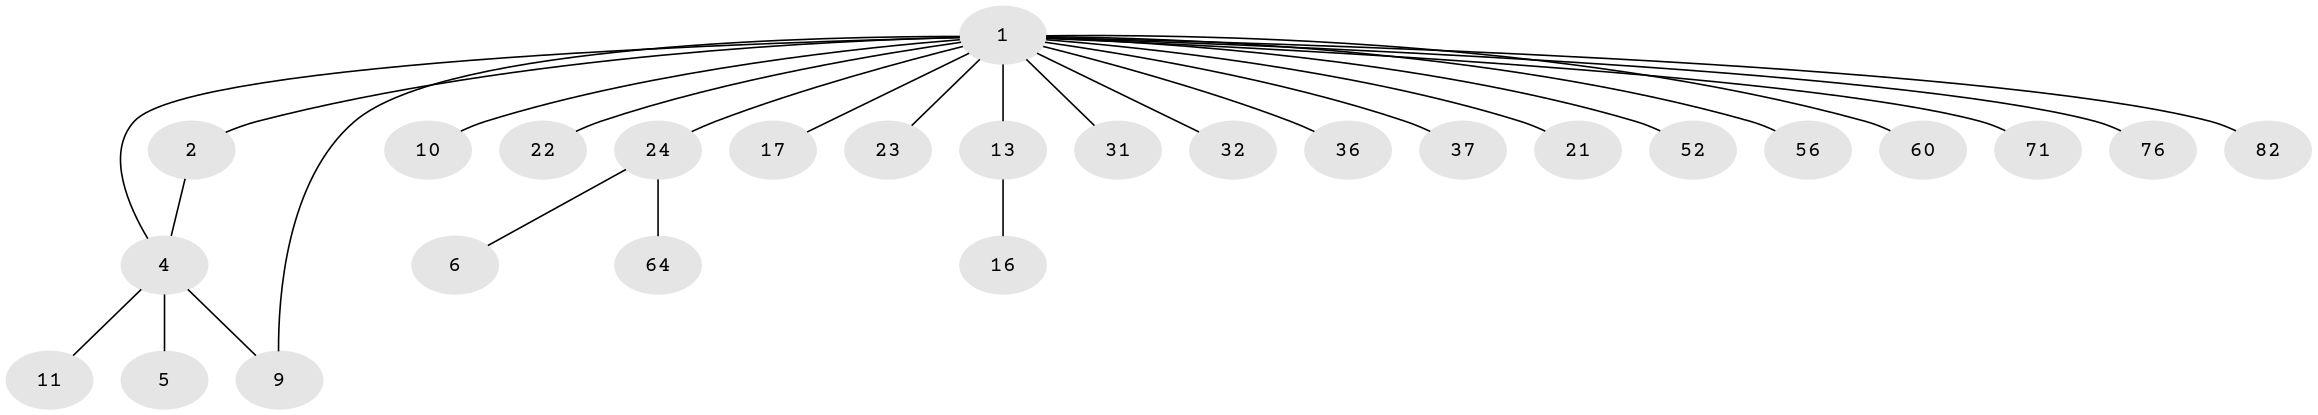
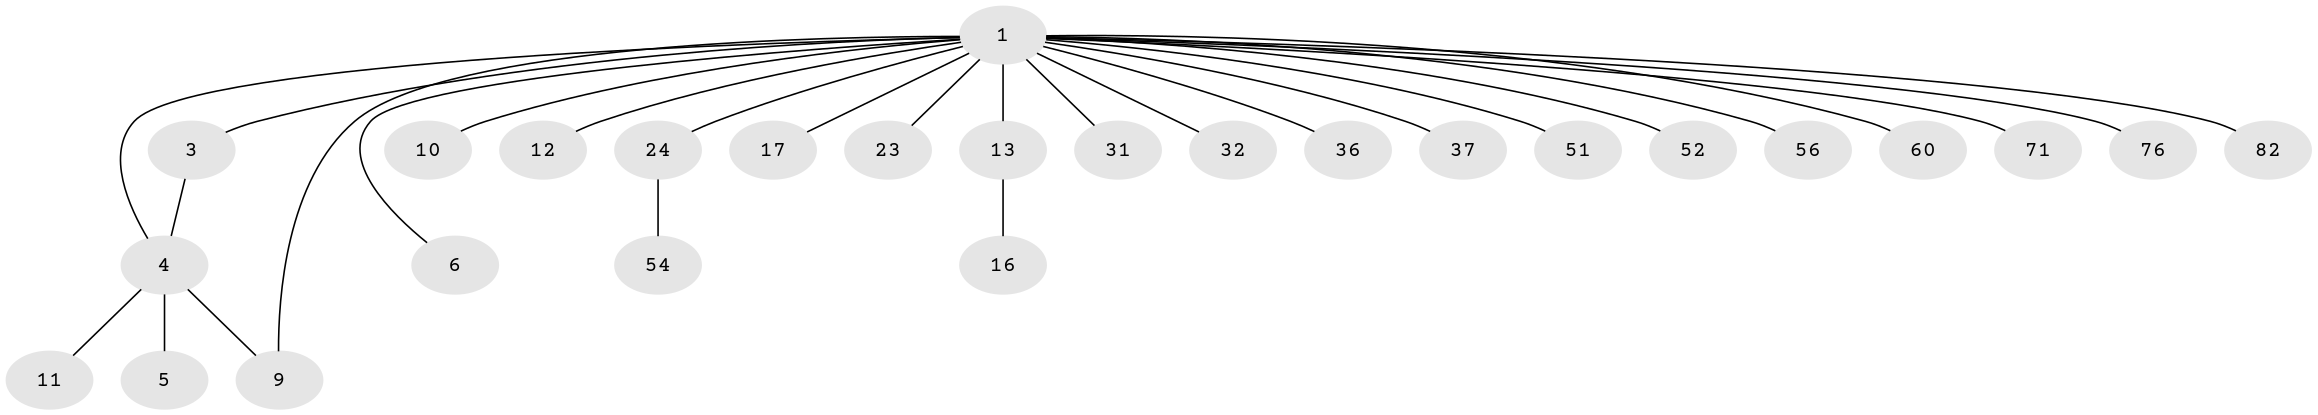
node "2": label "2" -> "3"
node "22": label "22" -> "12"
node "21": label "21" -> "51"
edge "24" -- "6": now "1" -- "6"
node "64": label "64" -> "54"
